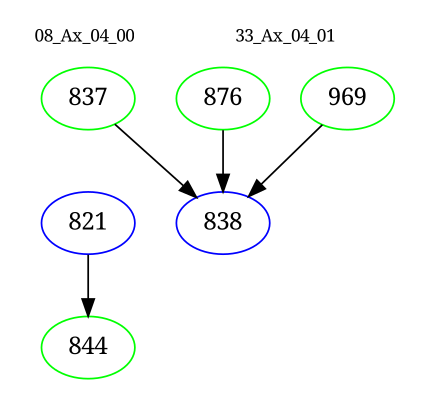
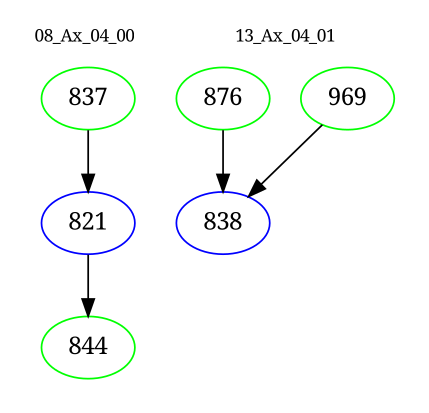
cluster "33_Ax_04_01": label "33_Ax_04_01" -> "13_Ax_04_01"
edge "837" -> "838": now "837" -> "821"
